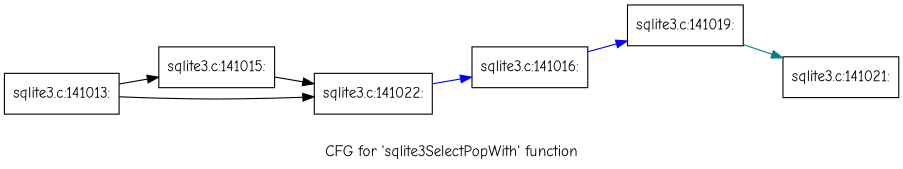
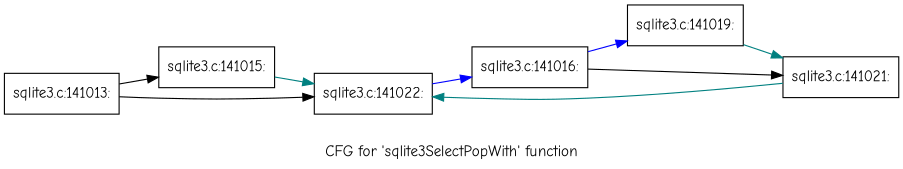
edge "sqlite3.c:141016:" -> "sqlite3.c:141021:": added
edge "sqlite3.c:141015:" -> "sqlite3.c:141022:": color black -> teal
edge "sqlite3.c:141021:" -> "sqlite3.c:141022:": added
